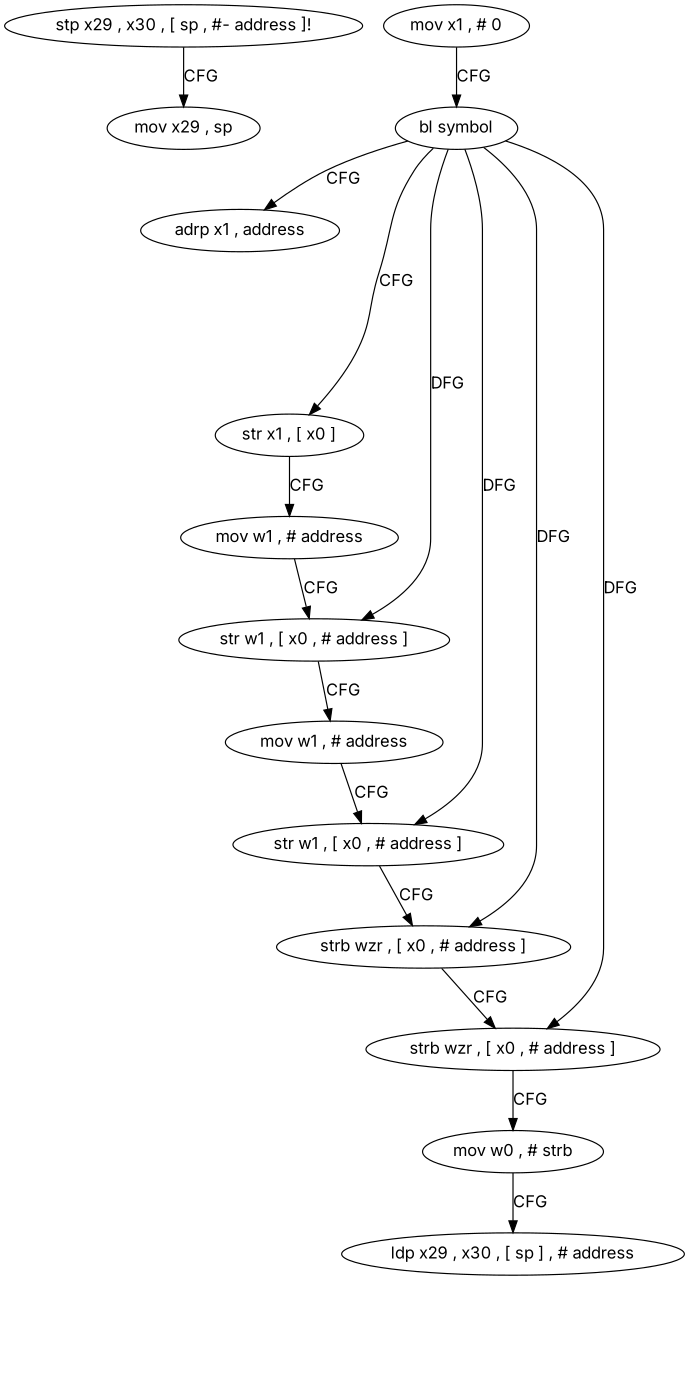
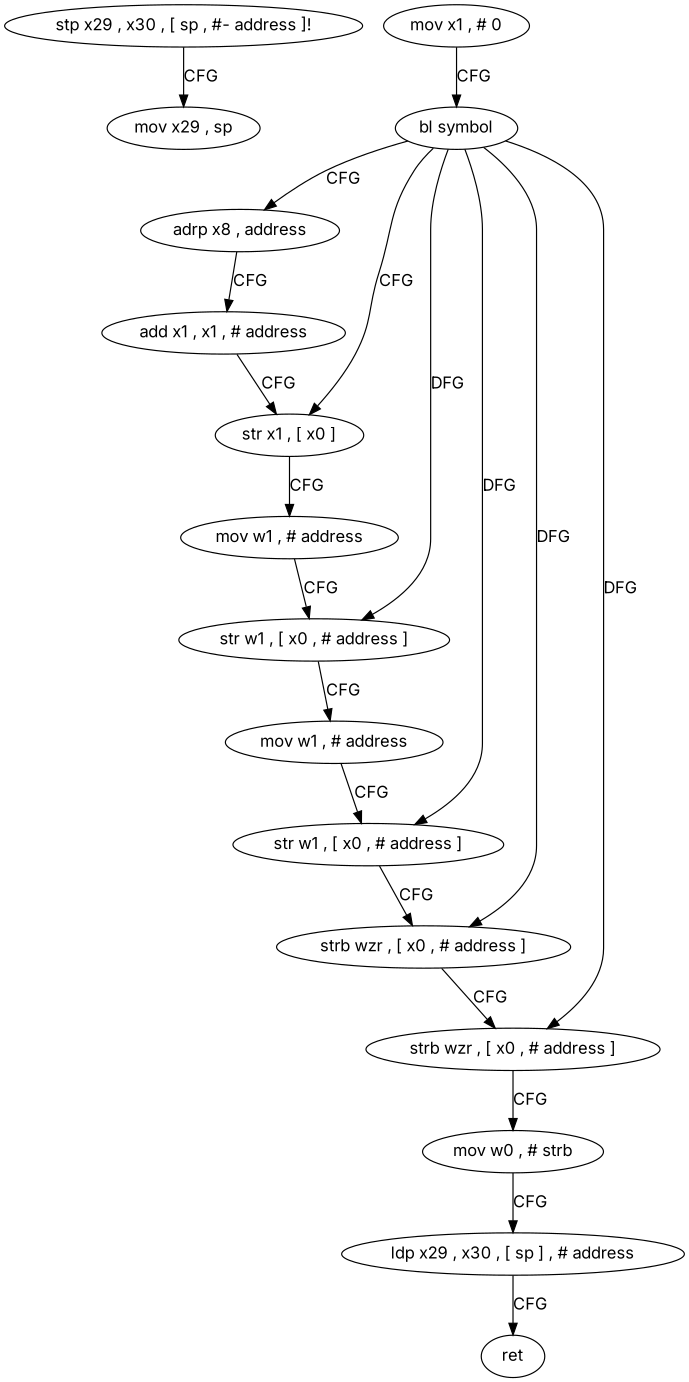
node "adrp x1 , address": label "adrp x1 , address" -> "adrp x8 , address"
node "add x1 , x1 , # address": added
node "ret": added
